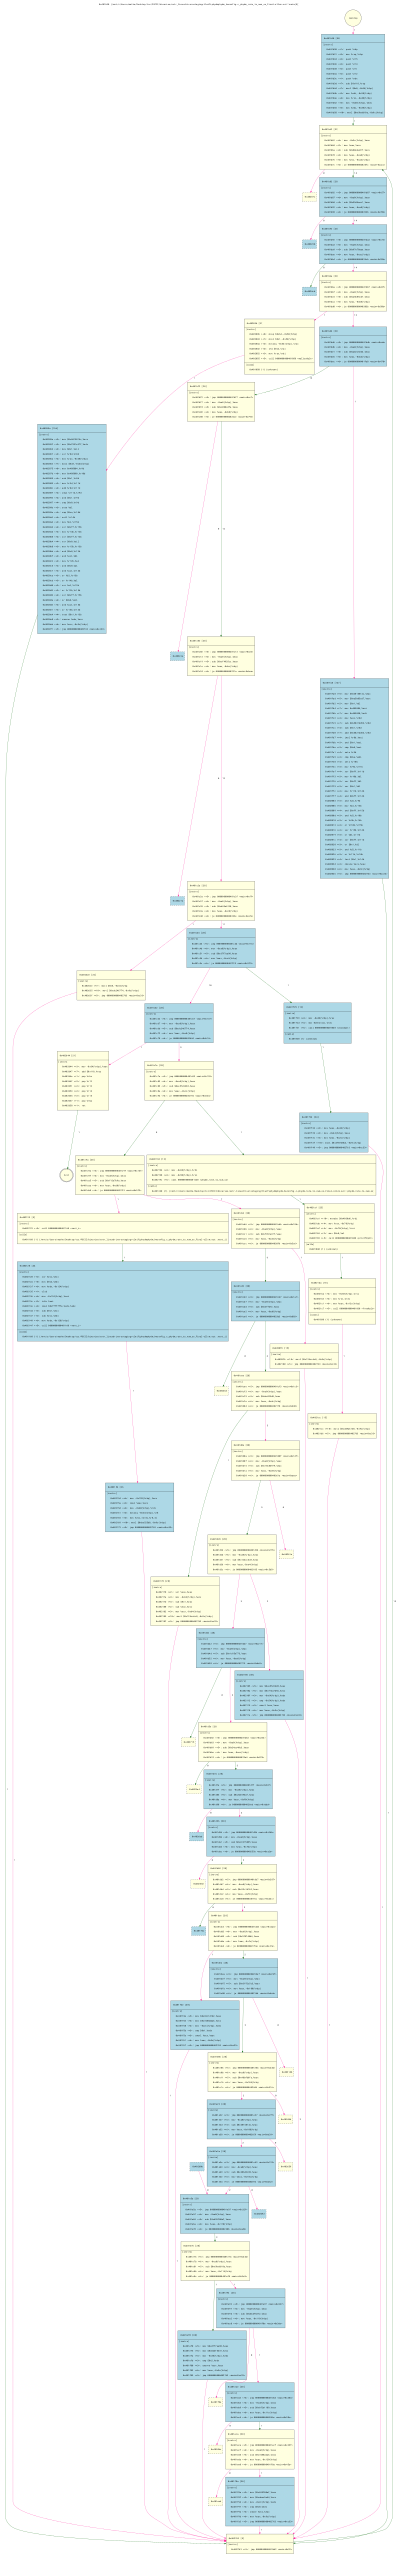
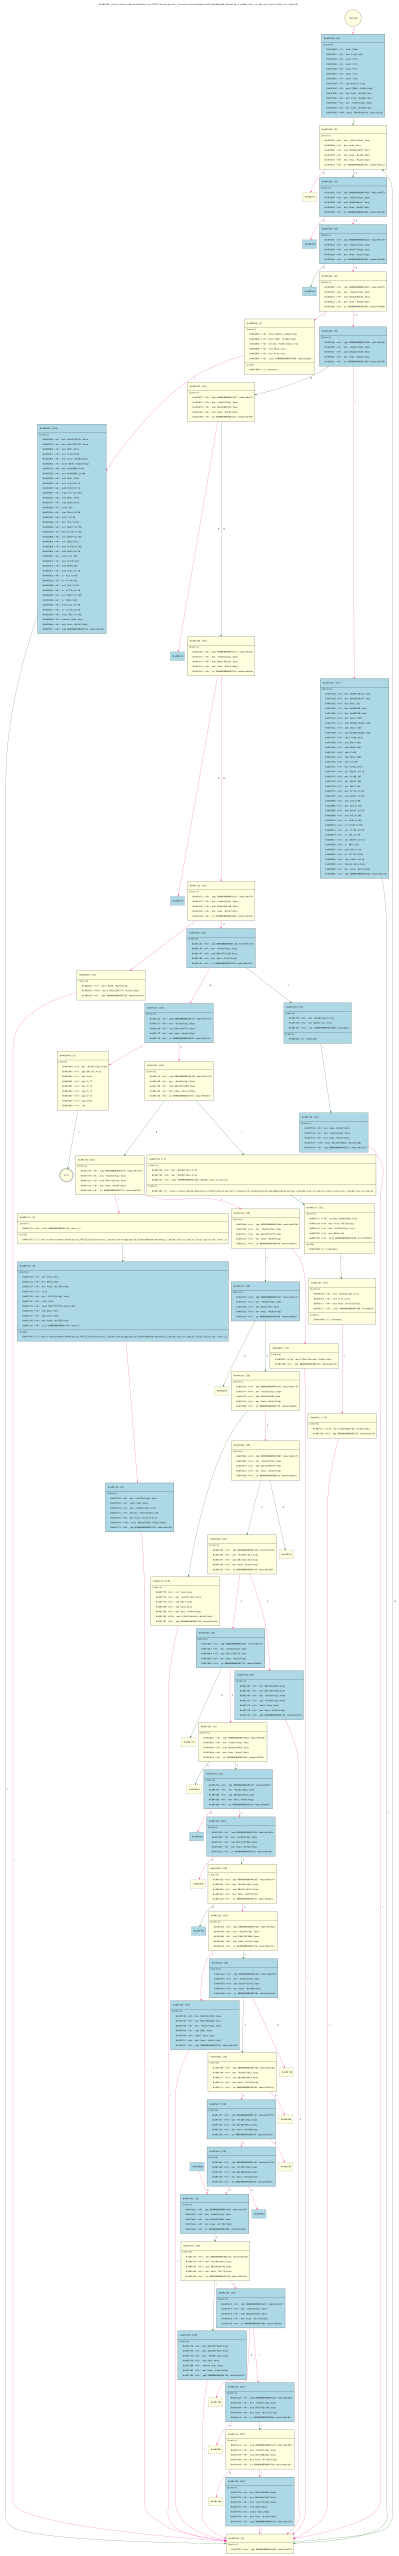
edge "0x401d0a [28]" -> "0x40261a": color deeppink -> darkgreen
